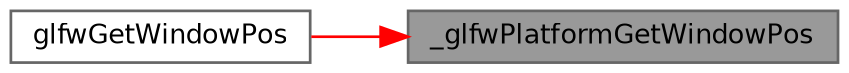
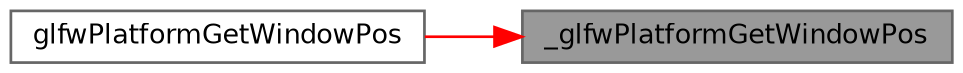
node "glfwGetWindowPos": label "glfwGetWindowPos" -> "glfwPlatformGetWindowPos"
